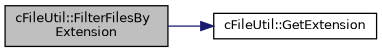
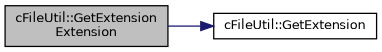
node "cFileUtil::FilterFilesBy Extension": label "cFileUtil::FilterFilesBy Extension" -> "cFileUtil::GetExtension Extension"
